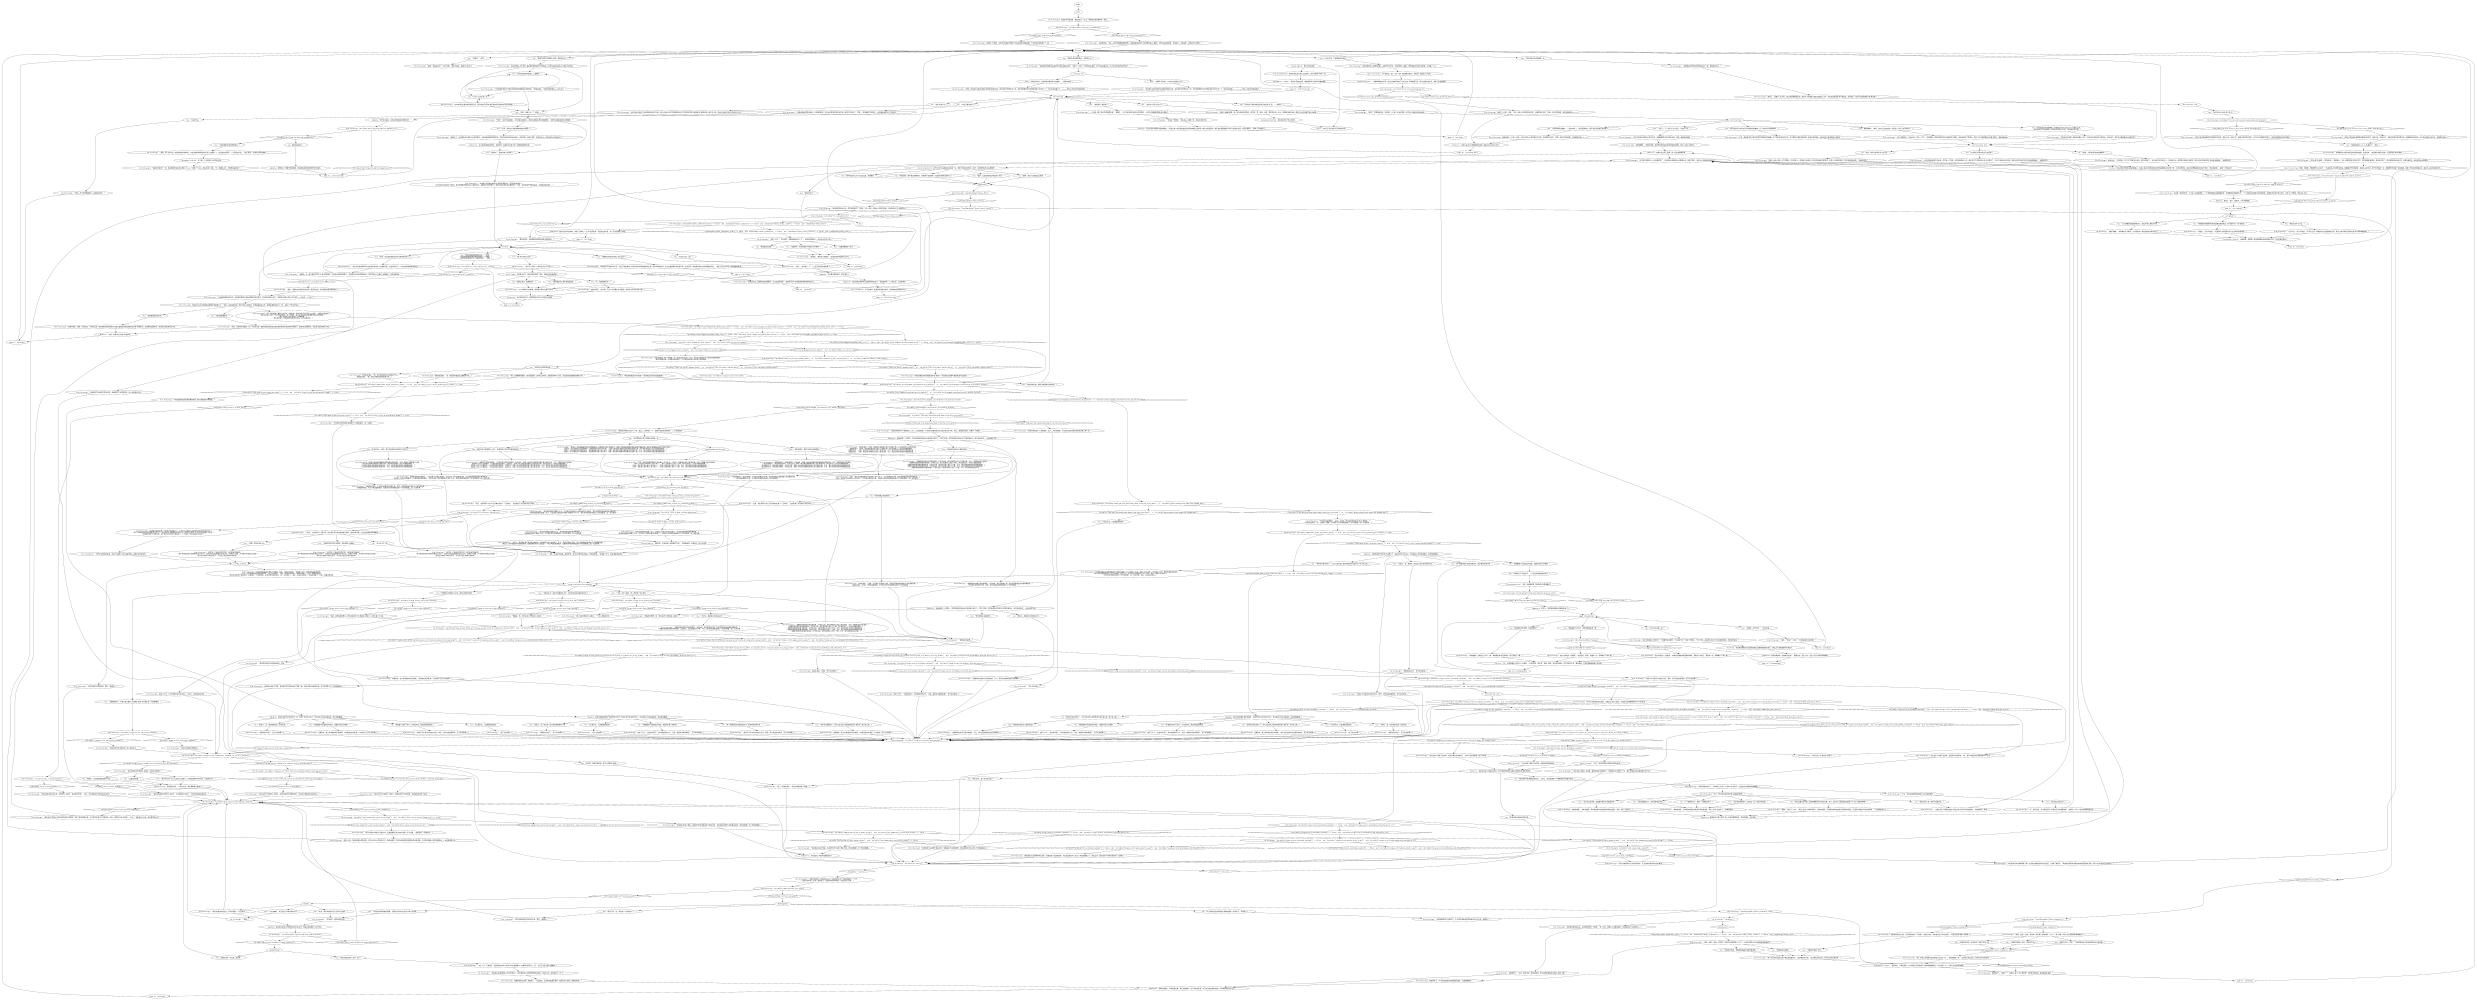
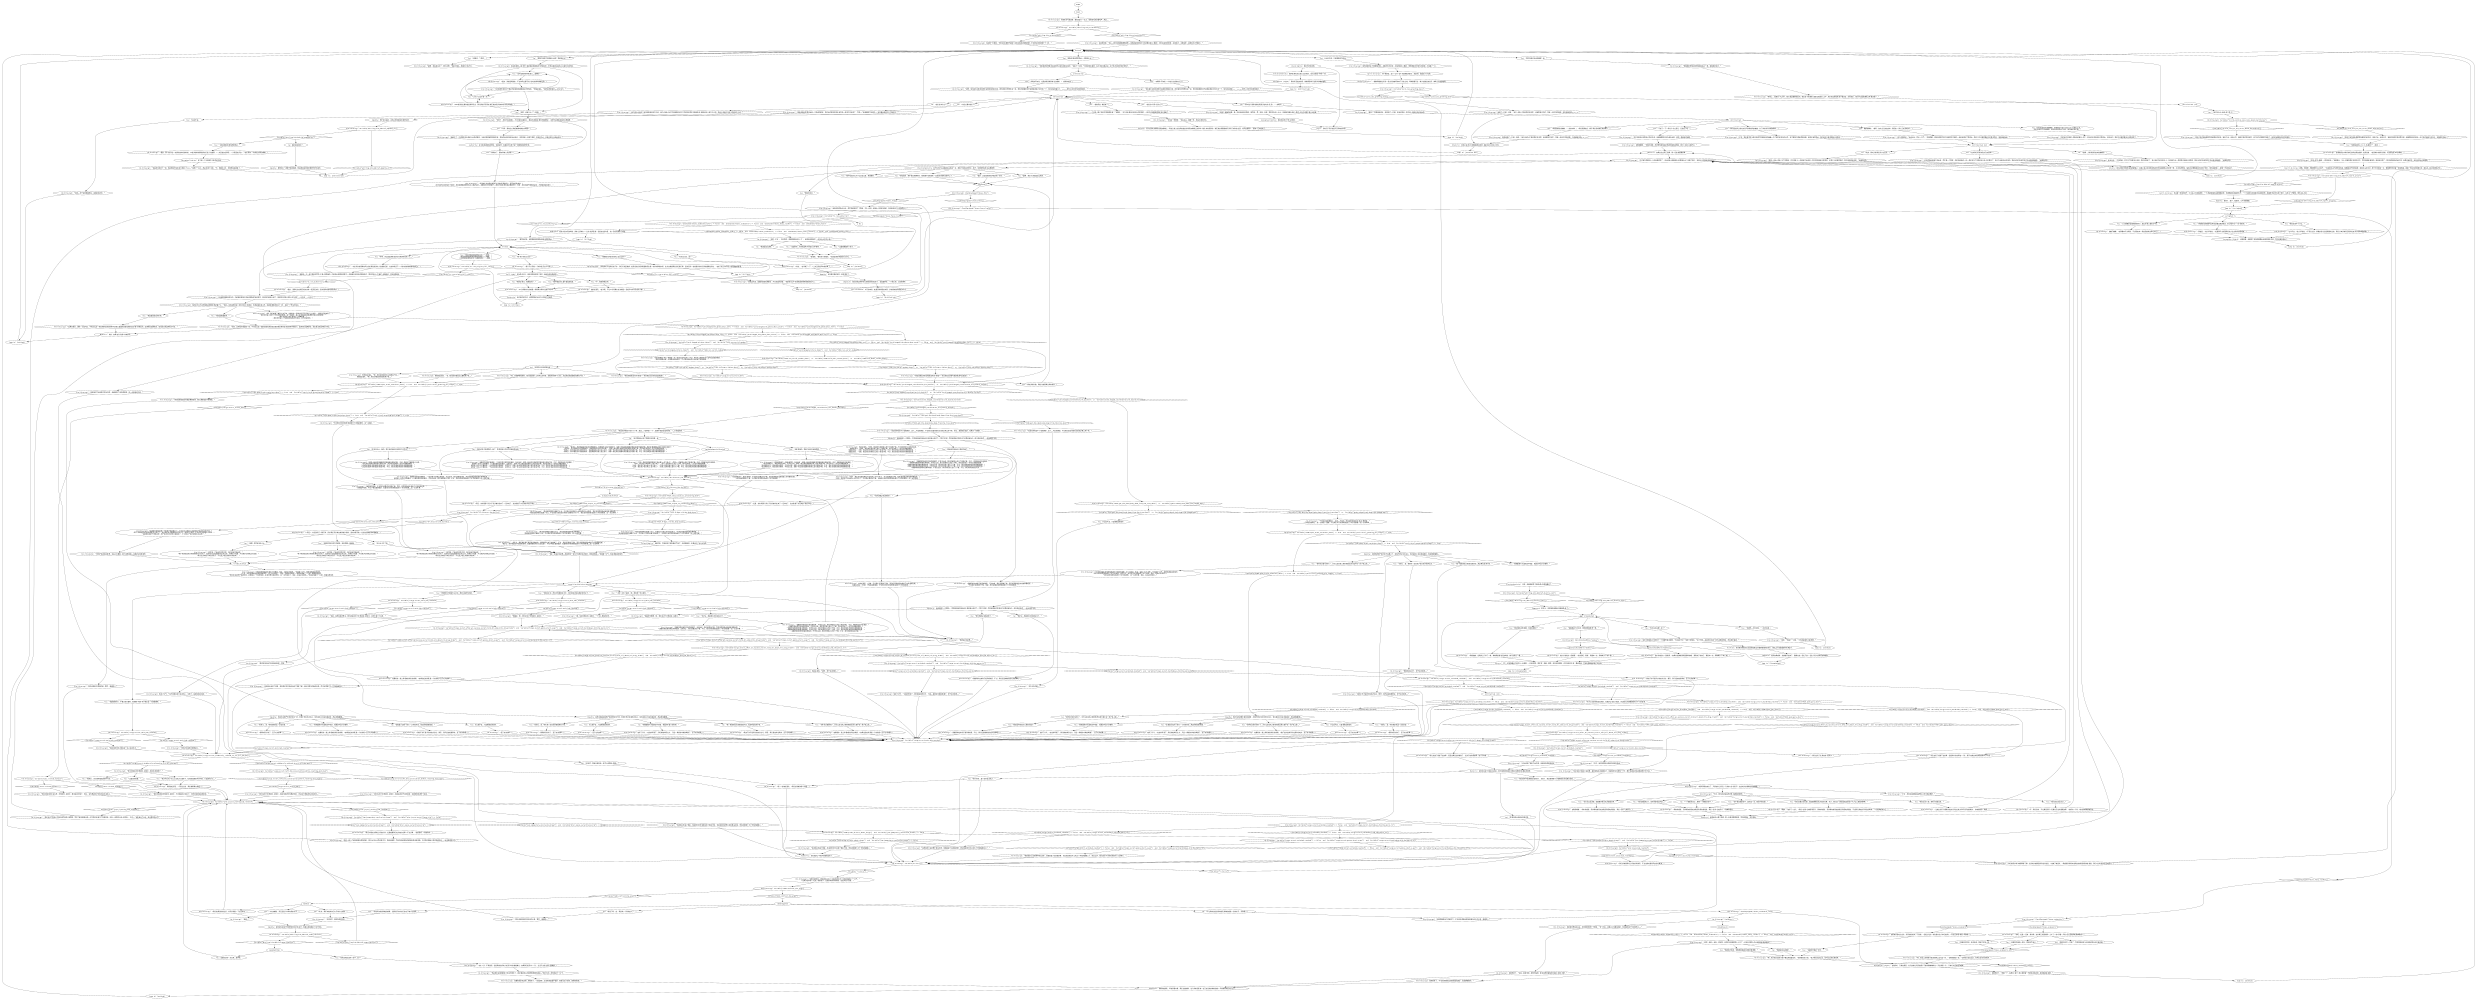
node "Kim Kitsuragi: “是的，虽然是间接的，不过市民总是可以从当地的警局索要记录。”": added
node "You: “我想要个不同的名字。一个还没有被我毁掉的名字。”": removed
